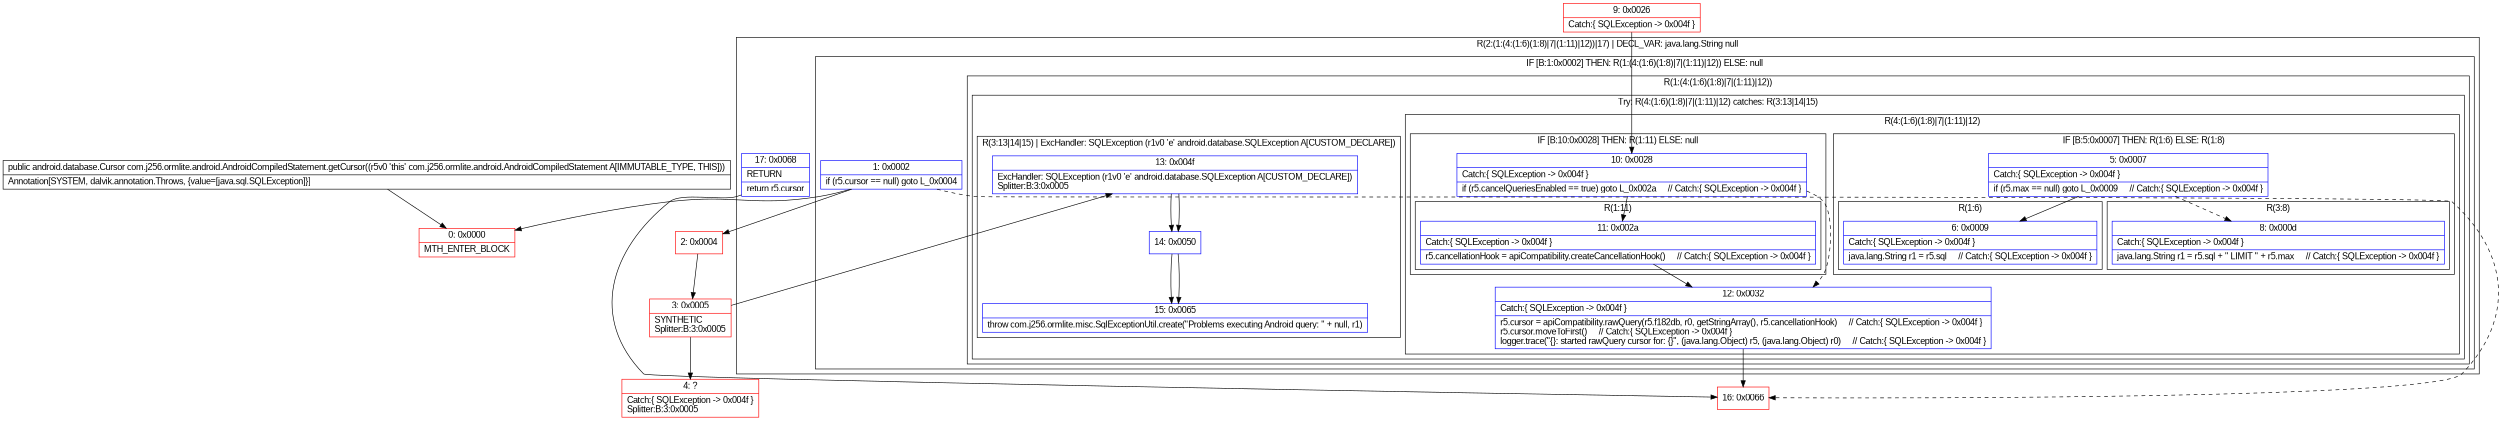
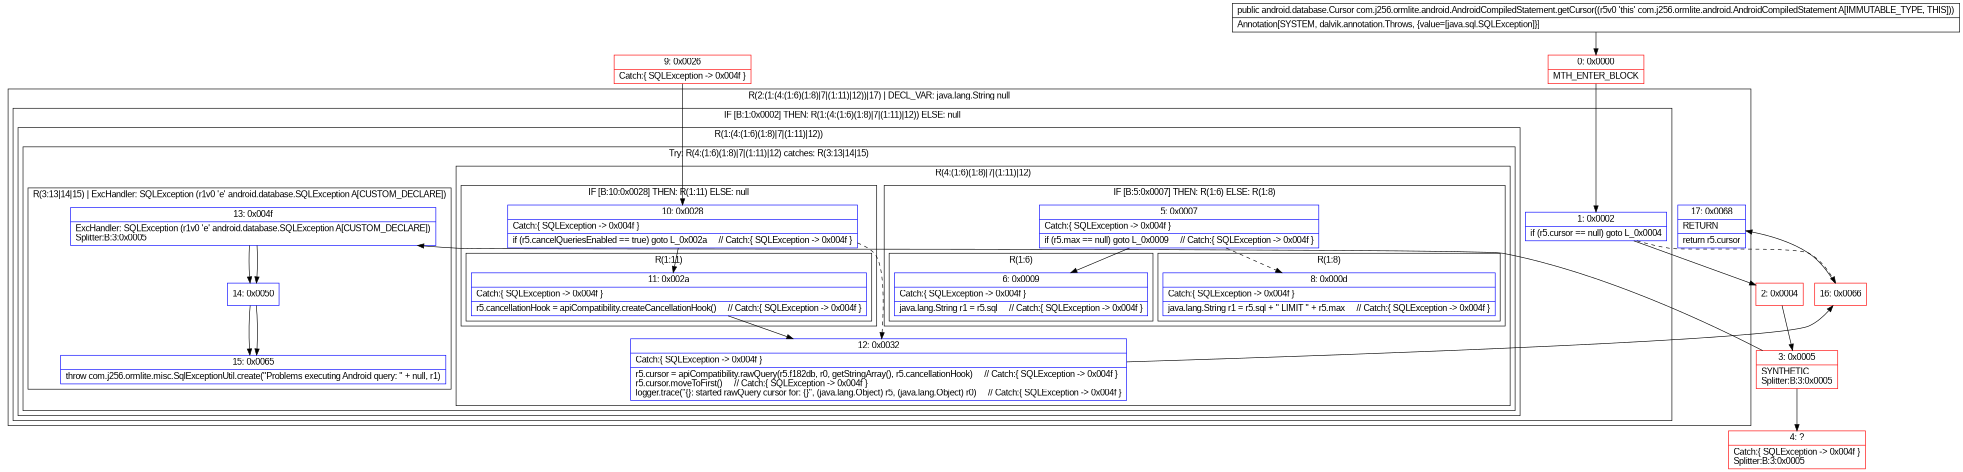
edge "1: 0x0002" -> "0: 0x0000": reversed
cluster "R(3:8)": label "R(3:8)" -> "R(1:8)"
edge "17: 0x0068" -> "16: 0x0066": reversed
